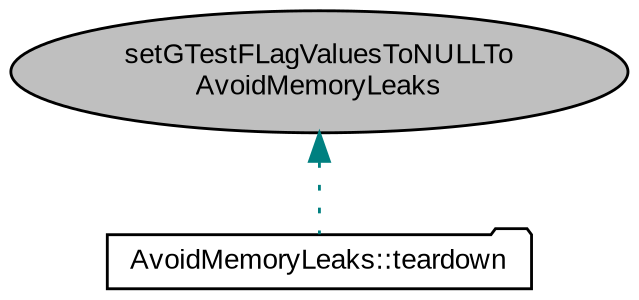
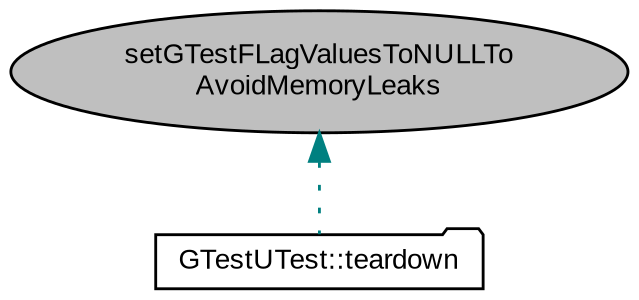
node "AvoidMemoryLeaks::teardown": label "AvoidMemoryLeaks::teardown" -> "GTestUTest::teardown"
